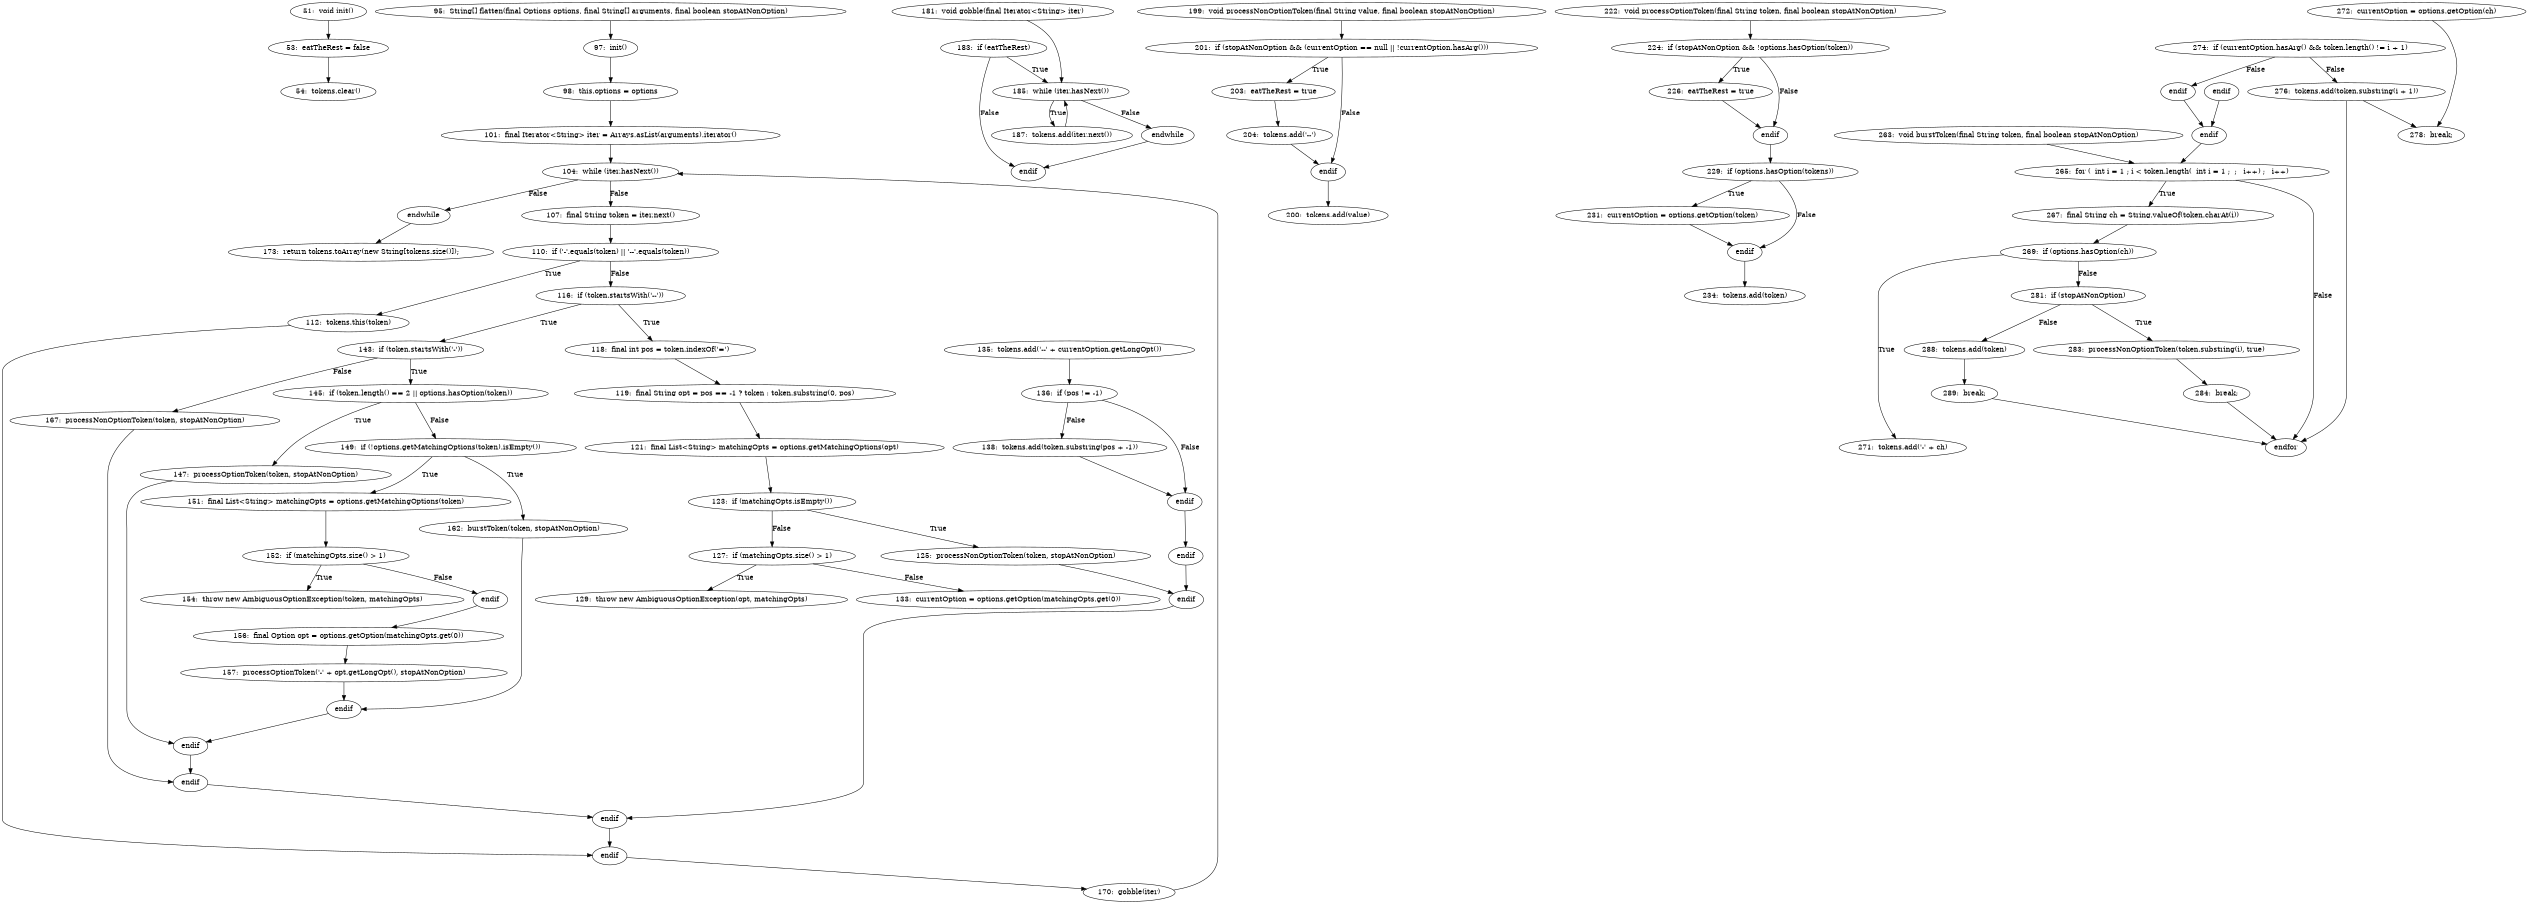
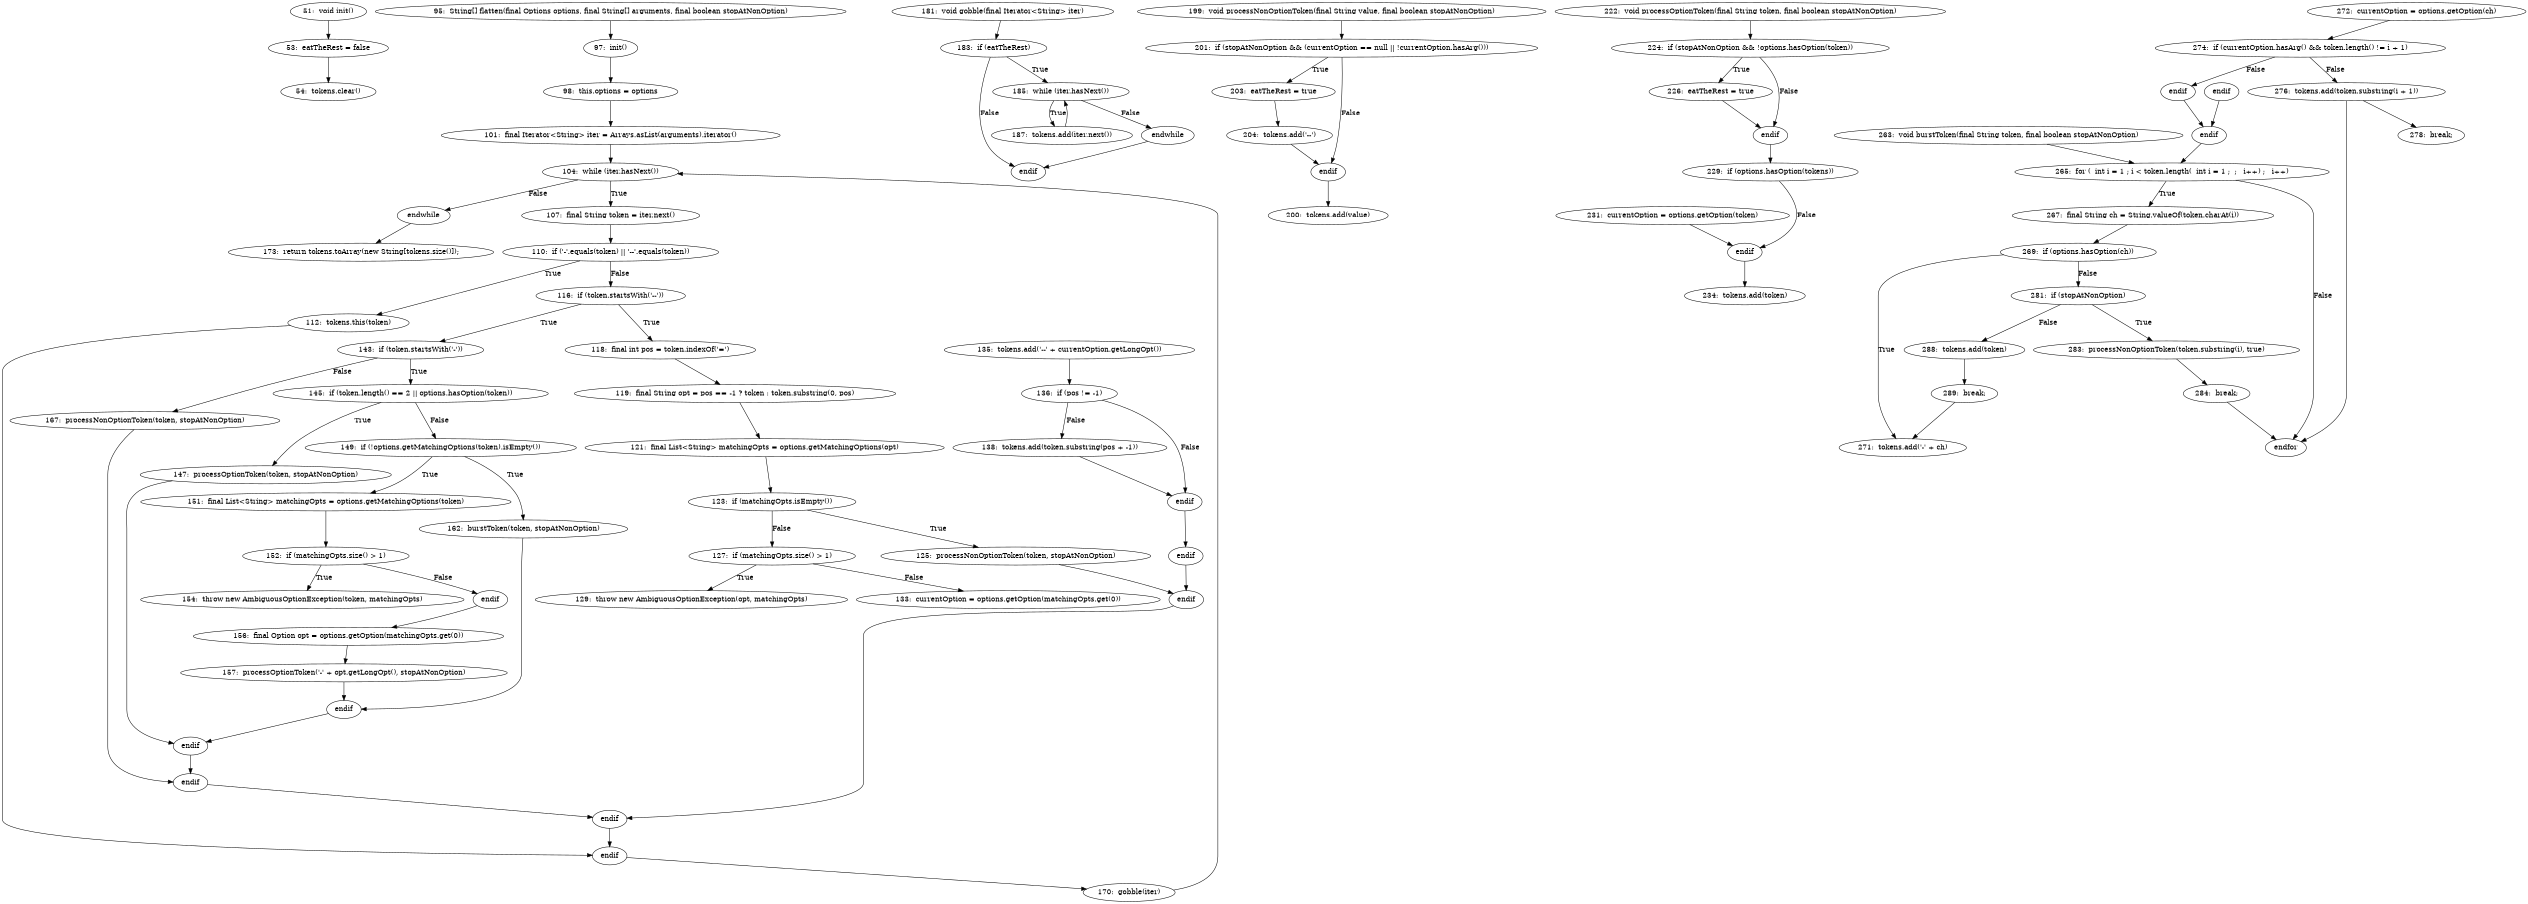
edge "181:  void gobble(final Iterator<String> iter)" -> "185:  while (iter.hasNext())": now "181:  void gobble(final Iterator<String> iter)" -> "183:  if (eatTheRest)"
edge "272:  currentOption = options.getOption(ch)" -> "278:  break;": now "272:  currentOption = options.getOption(ch)" -> "274:  if (currentOption.hasArg() && token.length() != i + 1)"
edge "229:  if (options.hasOption(tokens))" -> "231:  currentOption = options.getOption(token)": removed, label "True"
edge "104:  while (iter.hasNext())" -> "107:  final String token = iter.next()": label "False" -> "True"
edge "289:  break;" -> "endfor": now "289:  break;" -> "271:  tokens.add('-' + ch)"
